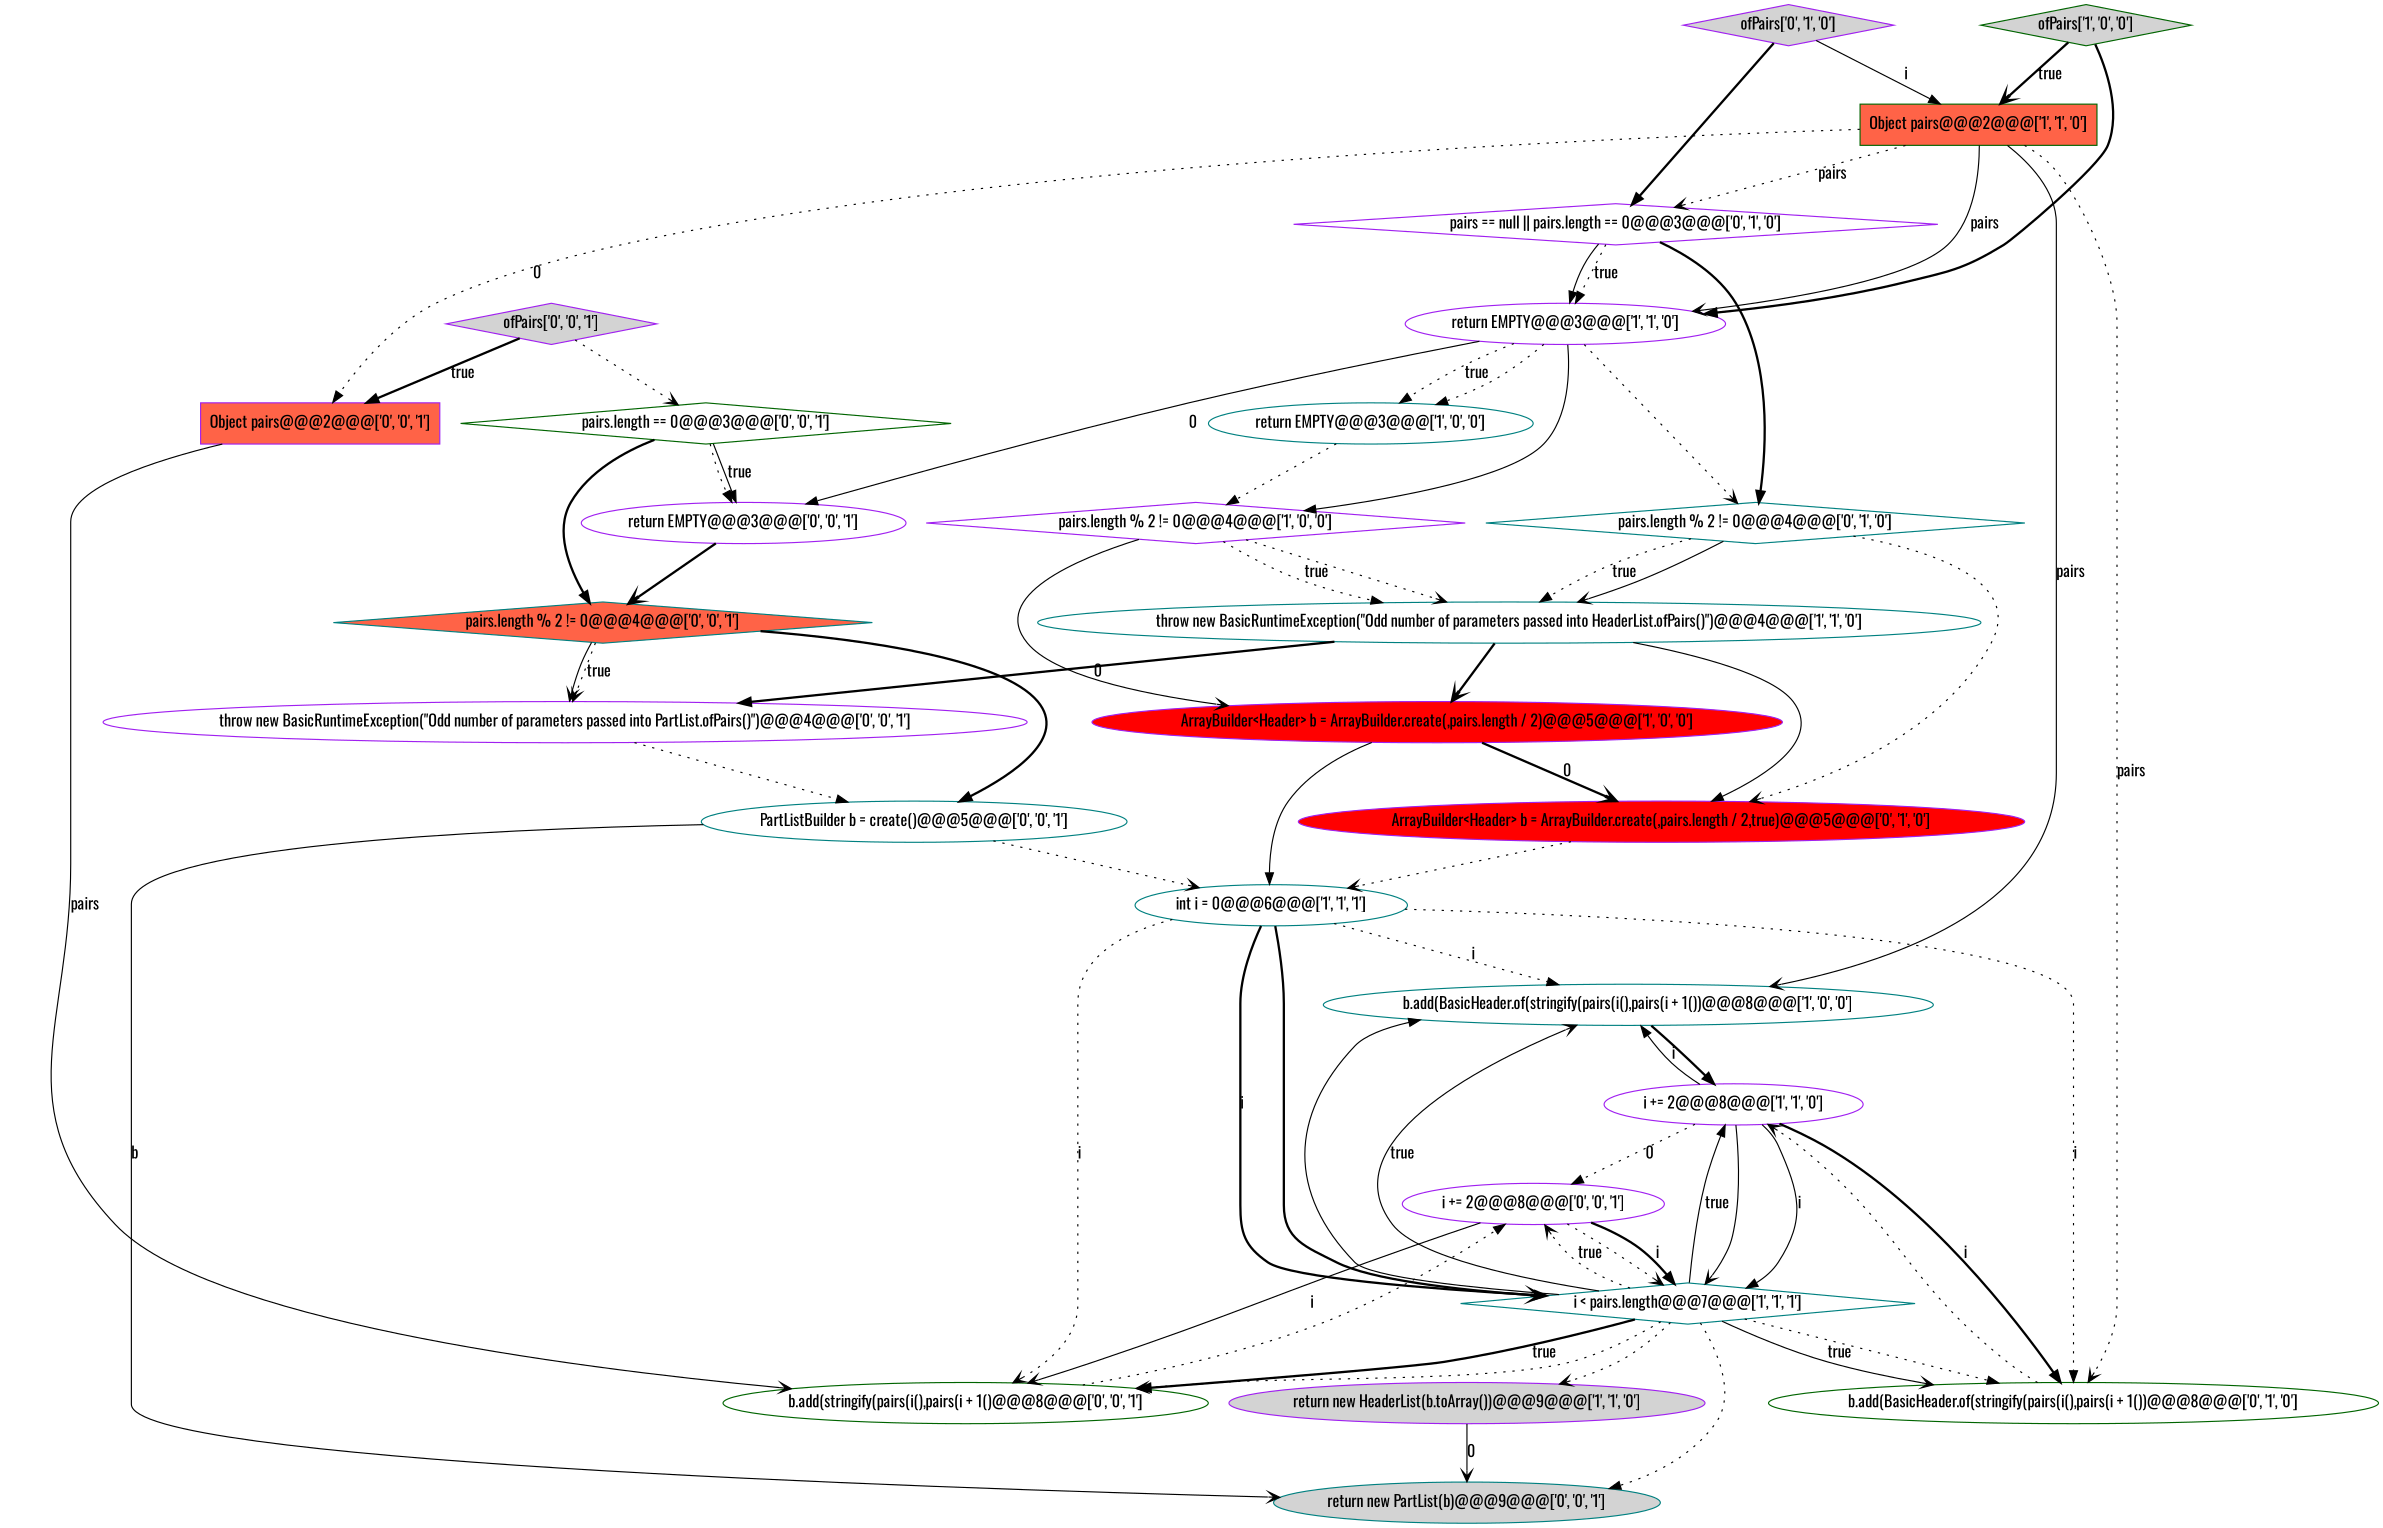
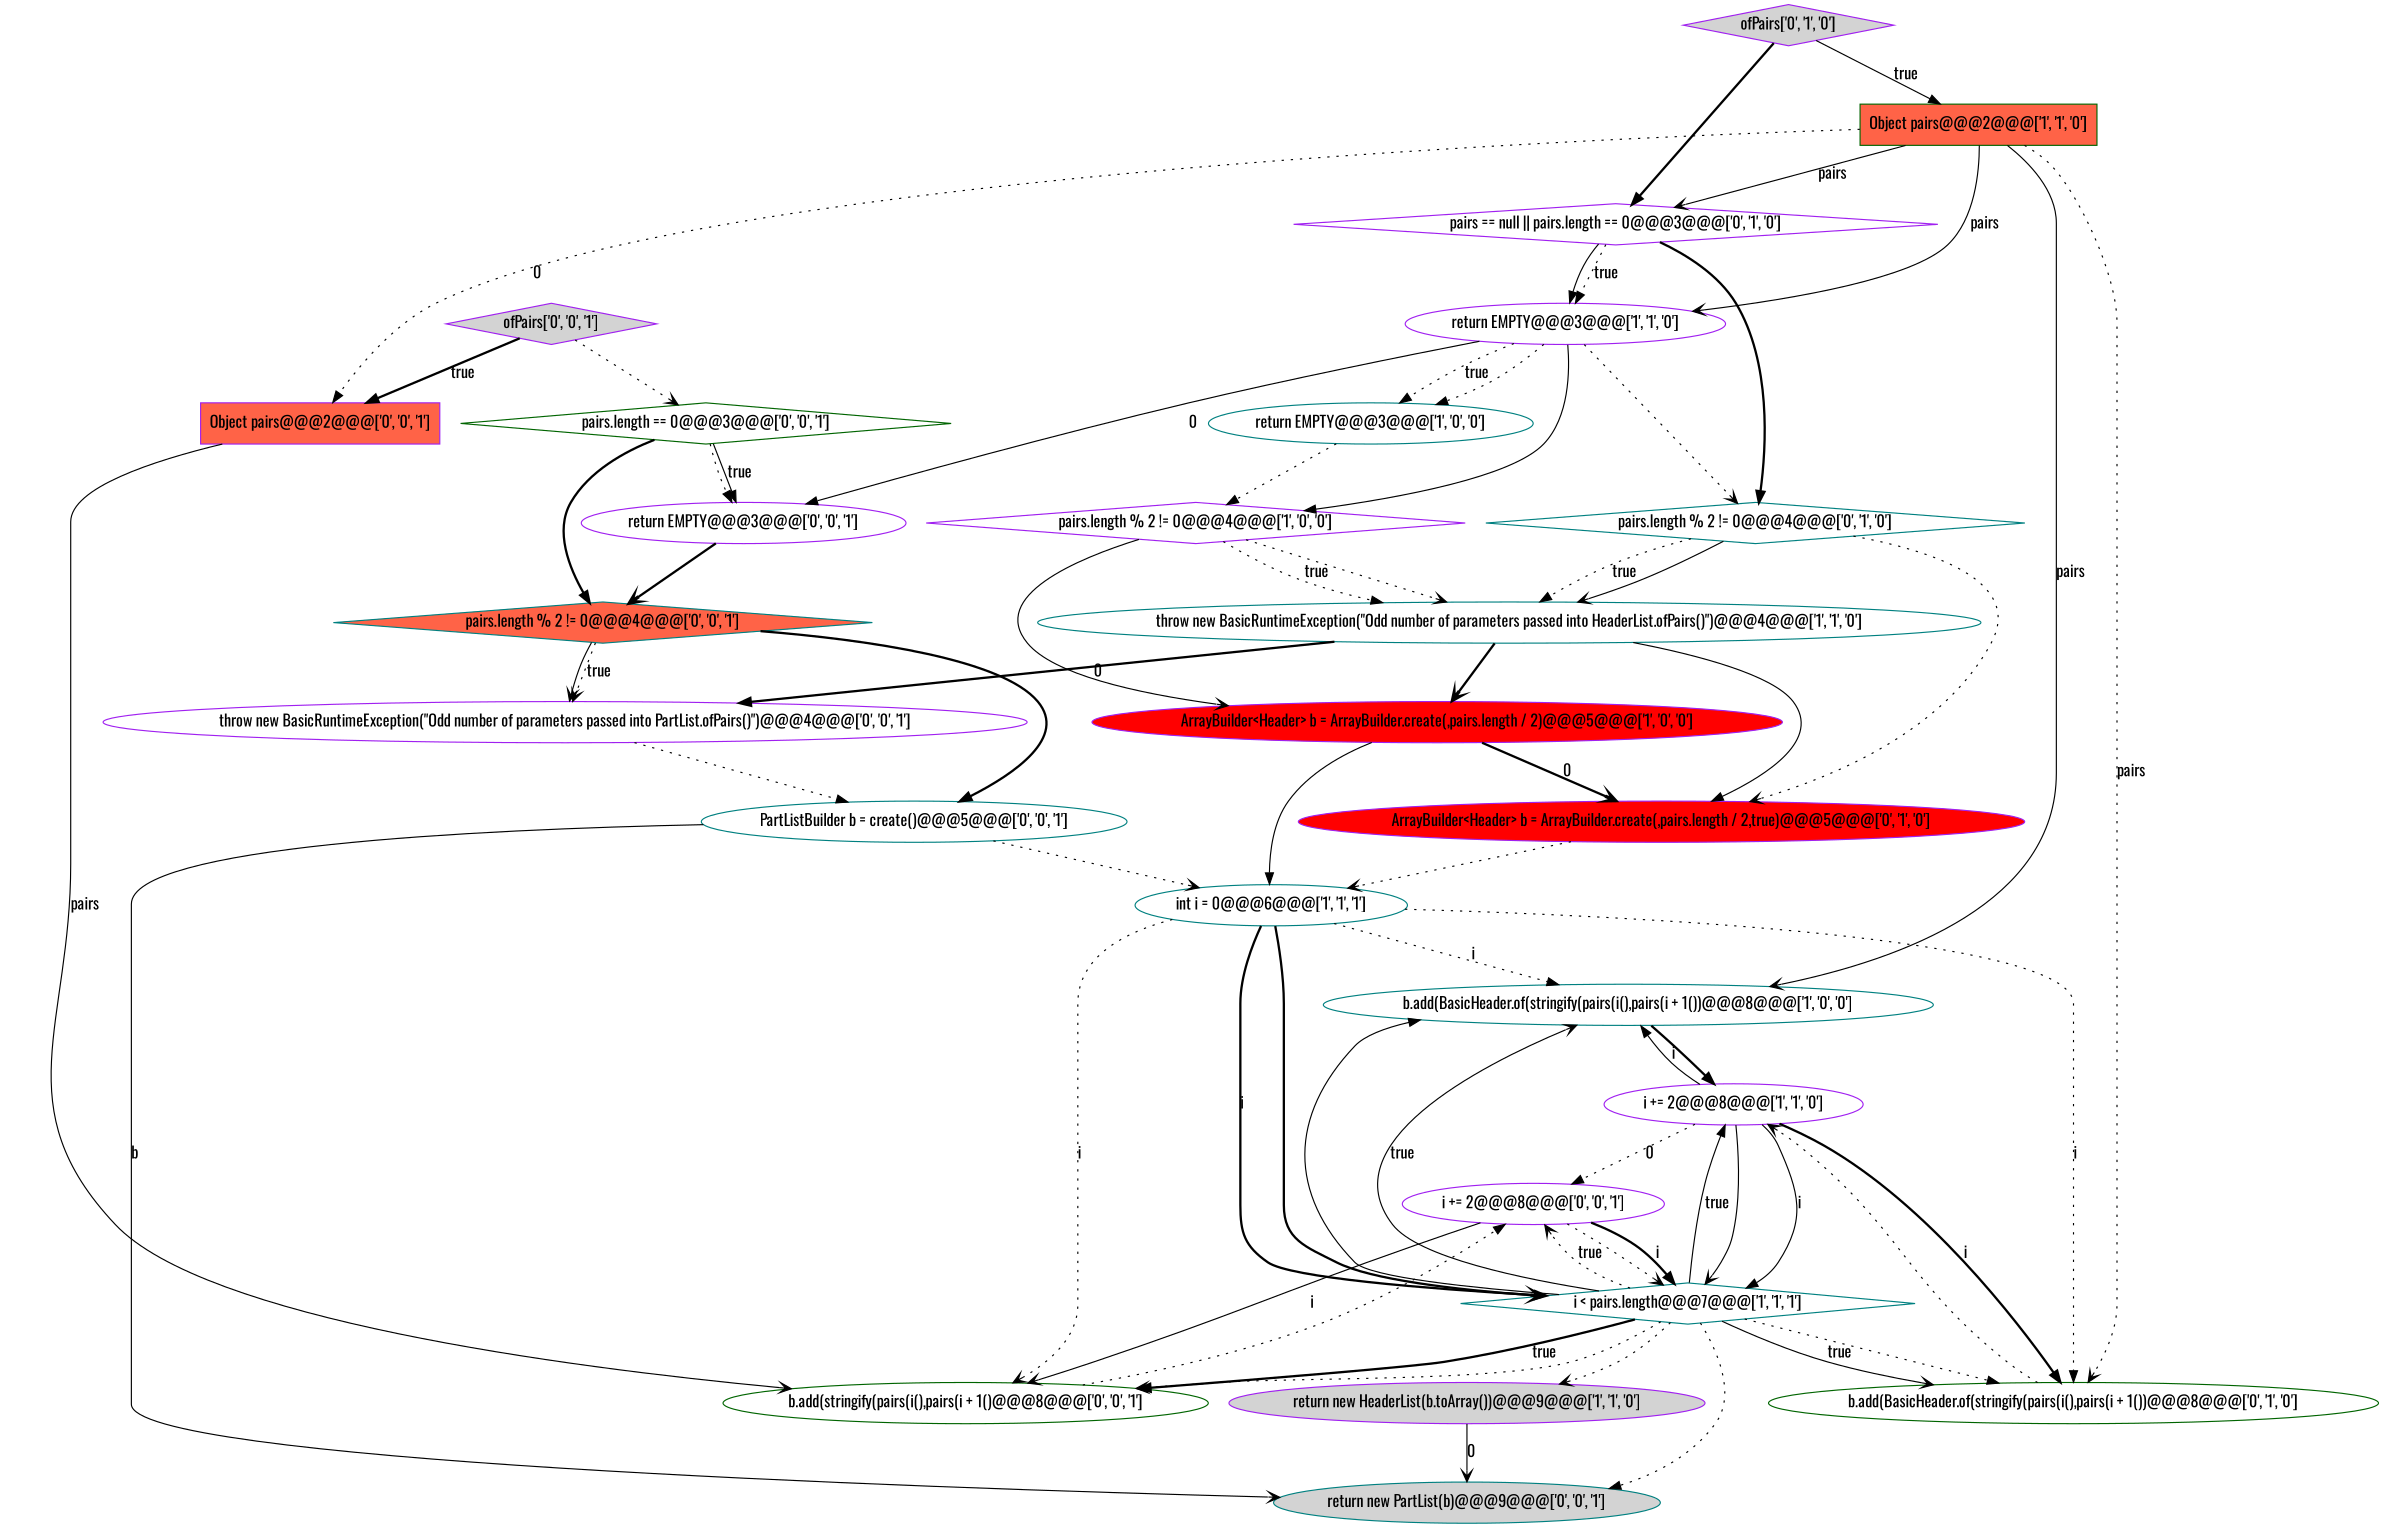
node "ofPairs['1', '0', '0']": removed
edge "ofPairs['0', '1', '0']" -> "Object pairs@@@2@@@['1', '1', '0']": label "i" -> "true"
edge "Object pairs@@@2@@@['1', '1', '0']" -> "pairs == null || pairs.length == 0@@@3@@@['0', '1', '0']": style dotted -> solid
